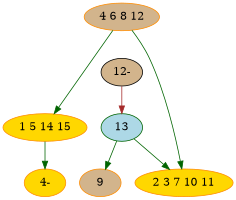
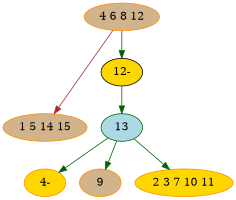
edge "4 6 8 12" -> "1 5 14 15": color darkgreen -> brown
node "12-": fillcolor tan -> gold
edge "4 6 8 12" -> "2 3 7 10 11": now "4 6 8 12" -> "12-"
edge "12-" -> "13": color brown -> darkgreen
node "1 5 14 15": fillcolor gold -> tan
edge "1 5 14 15" -> "4-": now "13" -> "4-"
